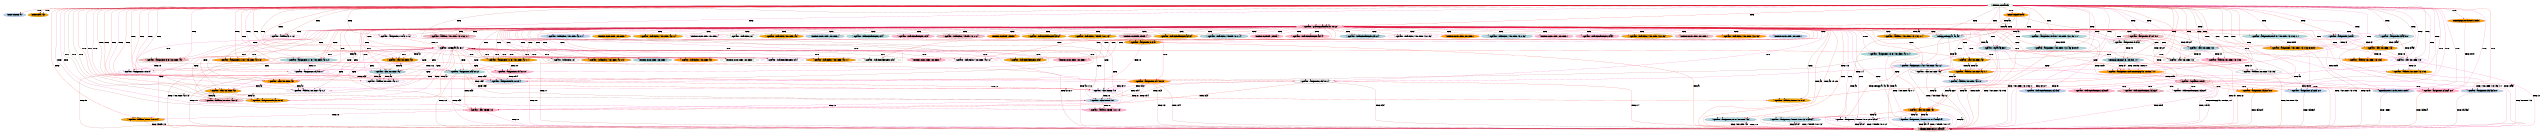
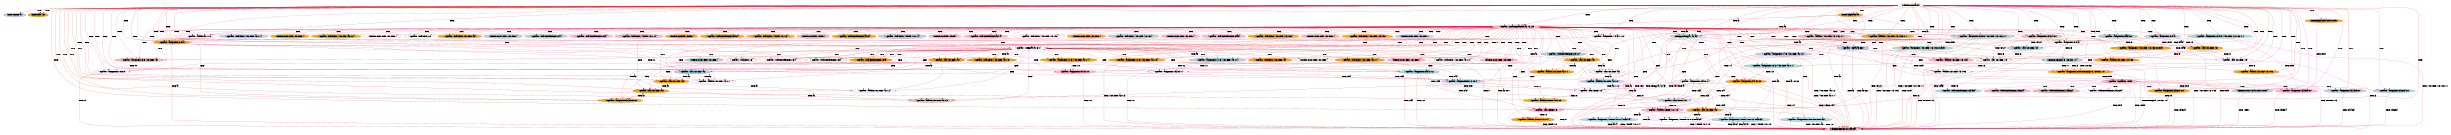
edge "(METHOD,IGDstartelt)" -> "(<operator>.addition,(_BYTE *)v8 + 14)": removed, label "DDG:"
edge "(<operator>.greaterEqualsThan,a3 >= 128)" -> "(<operator>.addition,(_BYTE *)v8 + 12)": now "(<operator>.indirectIndexAccess,v3[127])" -> "(<operator>.addition,(_BYTE *)v8 + 12)"
